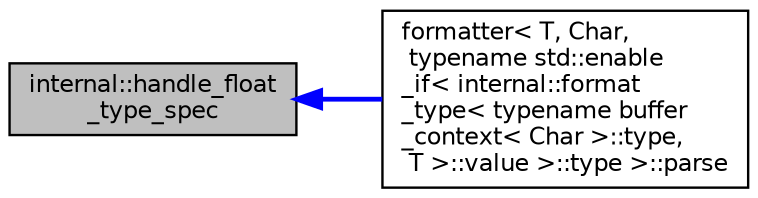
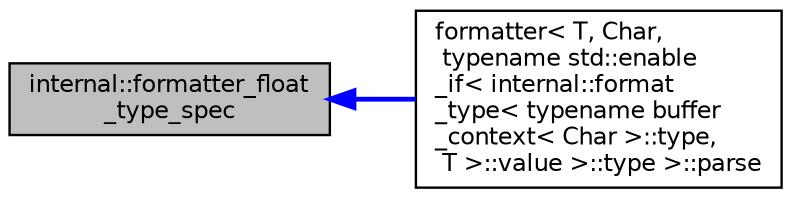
node "internal::handle_float _type_spec": label "internal::handle_float _type_spec" -> "internal::formatter_float _type_spec"
